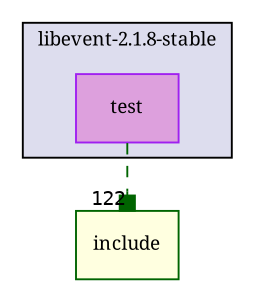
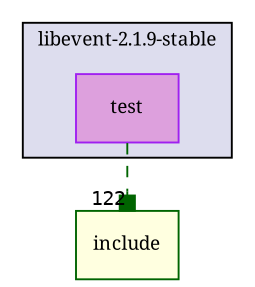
cluster "libevent-2.1.8-stable": label "libevent-2.1.8-stable" -> "libevent-2.1.9-stable"
